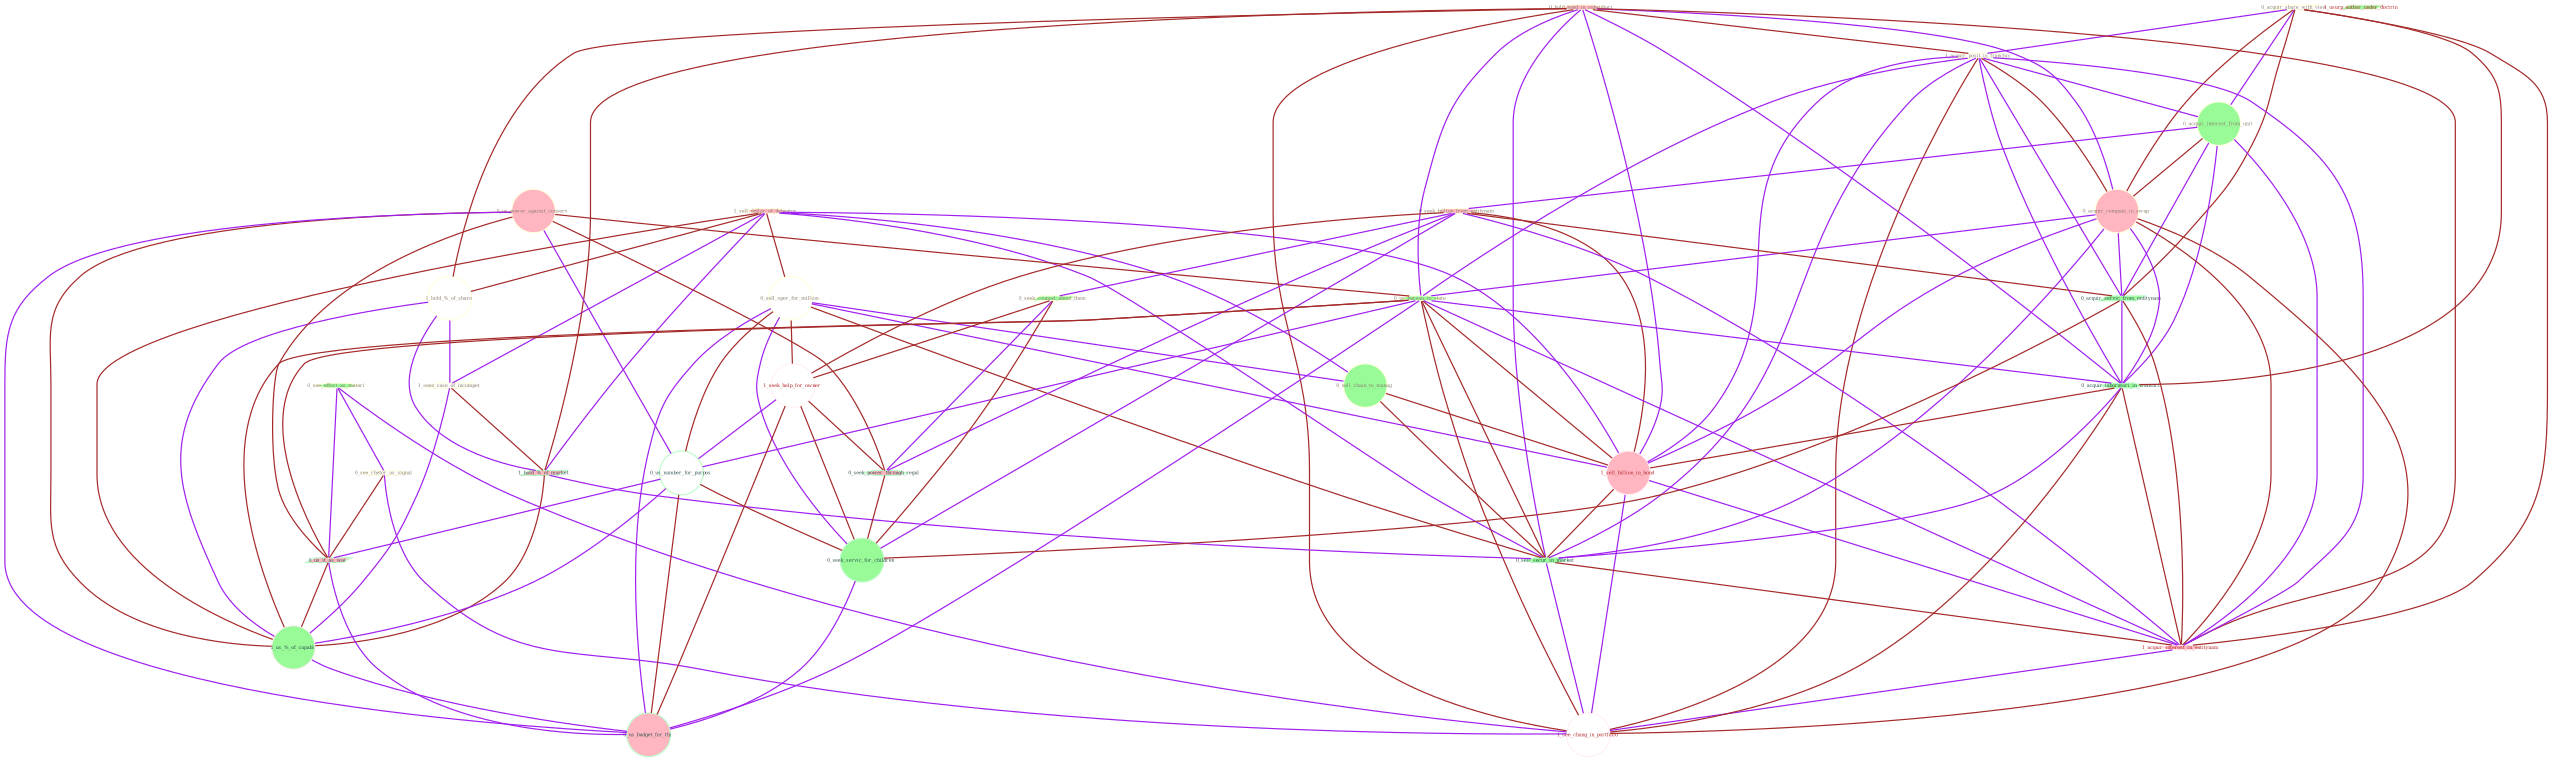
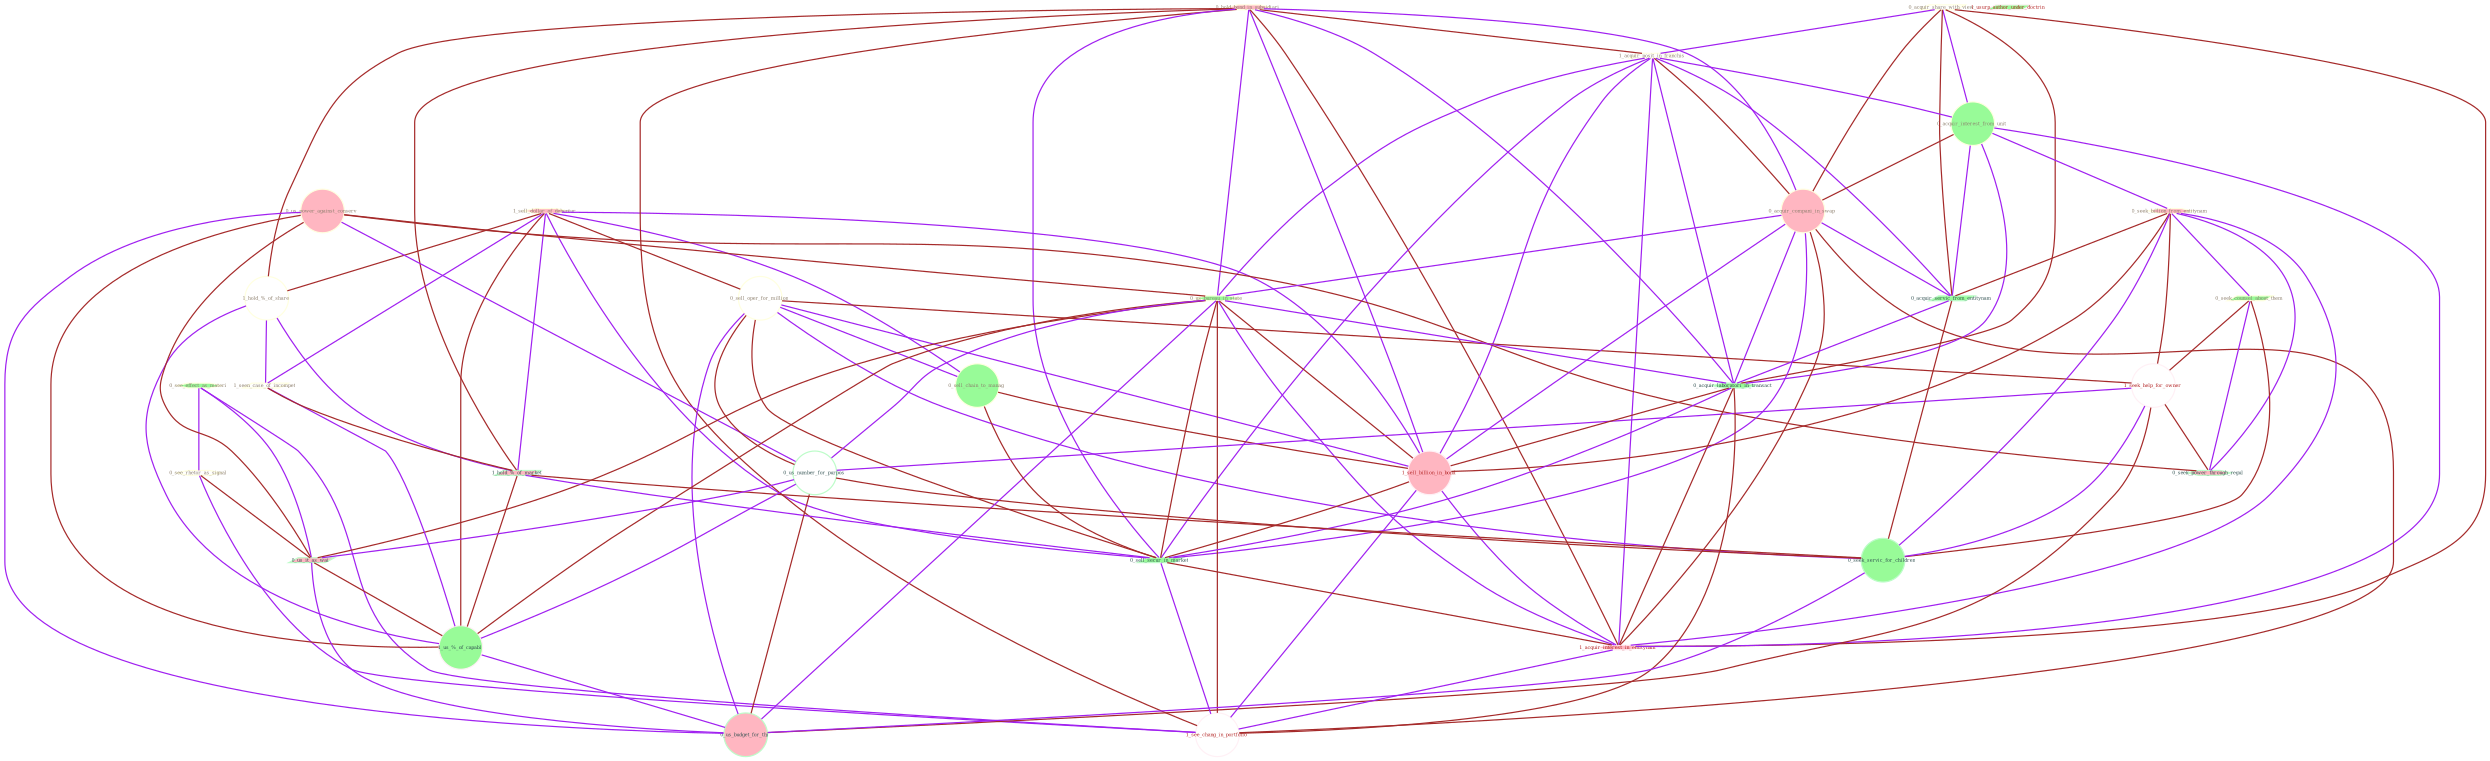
edge "1_acquir_posit_in_franchis" -- "1_see_chang_in_portfolio": removed
edge "0_acquir_servic_from_entitynam" -- "1_acquir_interest_in_entitynam": removed
edge "1_seek_help_for_owner" -- "0_seek_servic_for_children": color brown -> purple
edge "0_seek_power_through_regul" -- "0_seek_servic_for_children": now "1_hold_%_of_market" -- "0_seek_servic_for_children"
node "0_sell_secur_in_market": shape hexagon -> parallelogram
